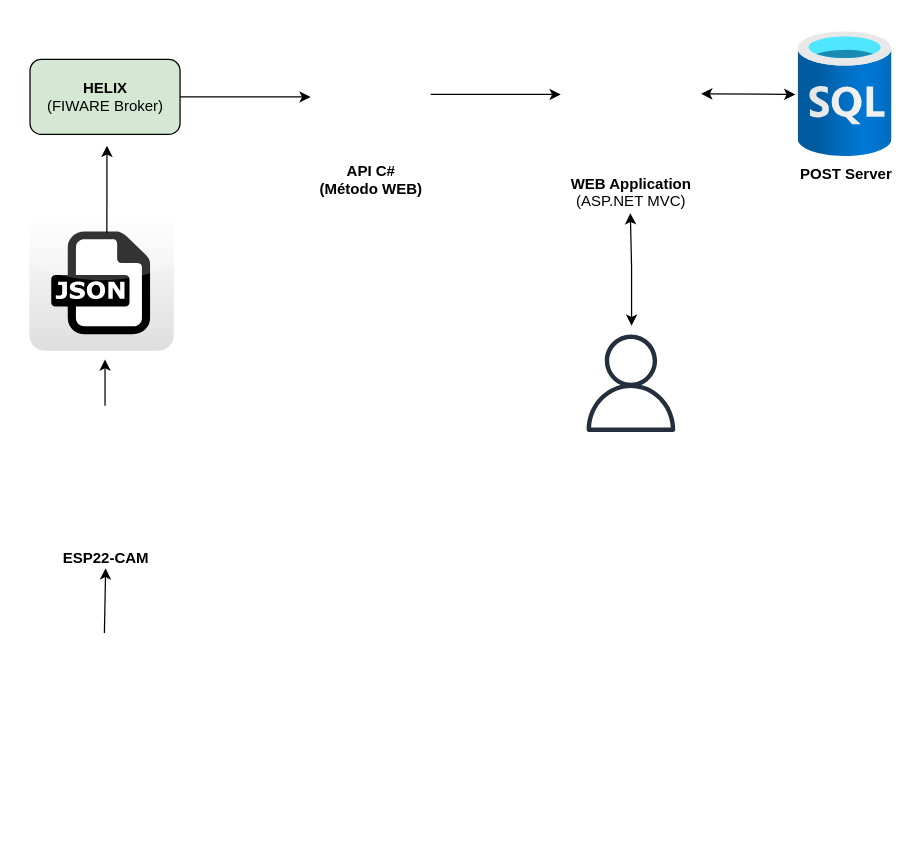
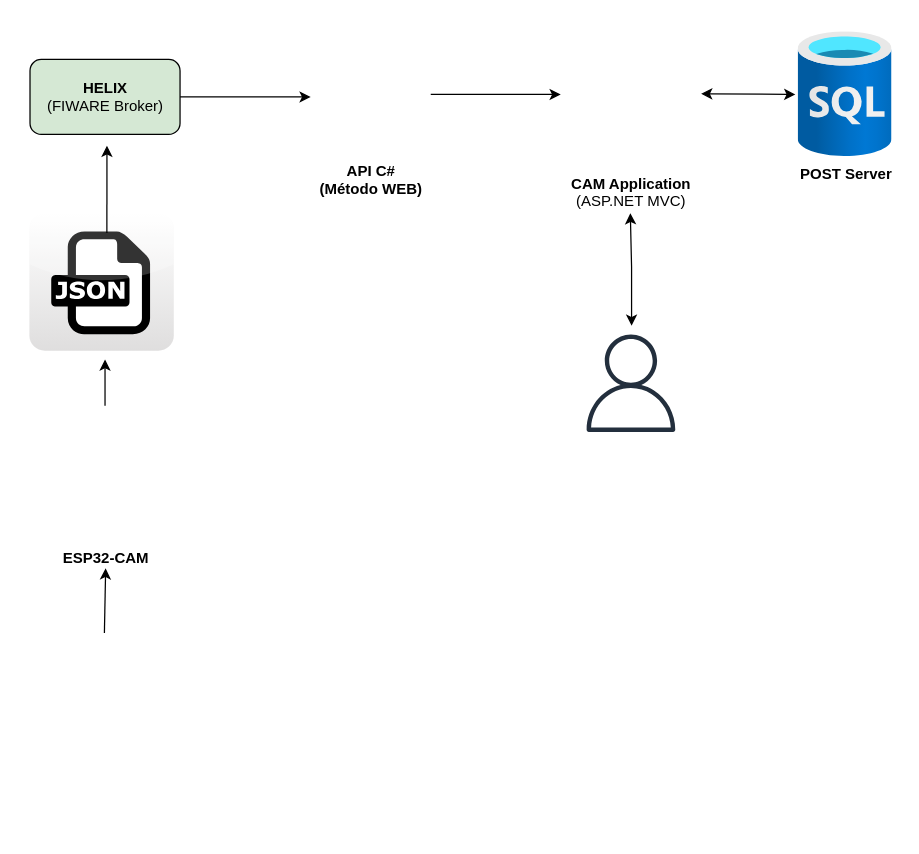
node "WEB Application (ASP.NET MVC)": label "WEB Application (ASP.NET MVC)" -> "CAM Application (ASP.NET MVC)"
node "ESP22-CAM": label "ESP22-CAM" -> "ESP32-CAM"
